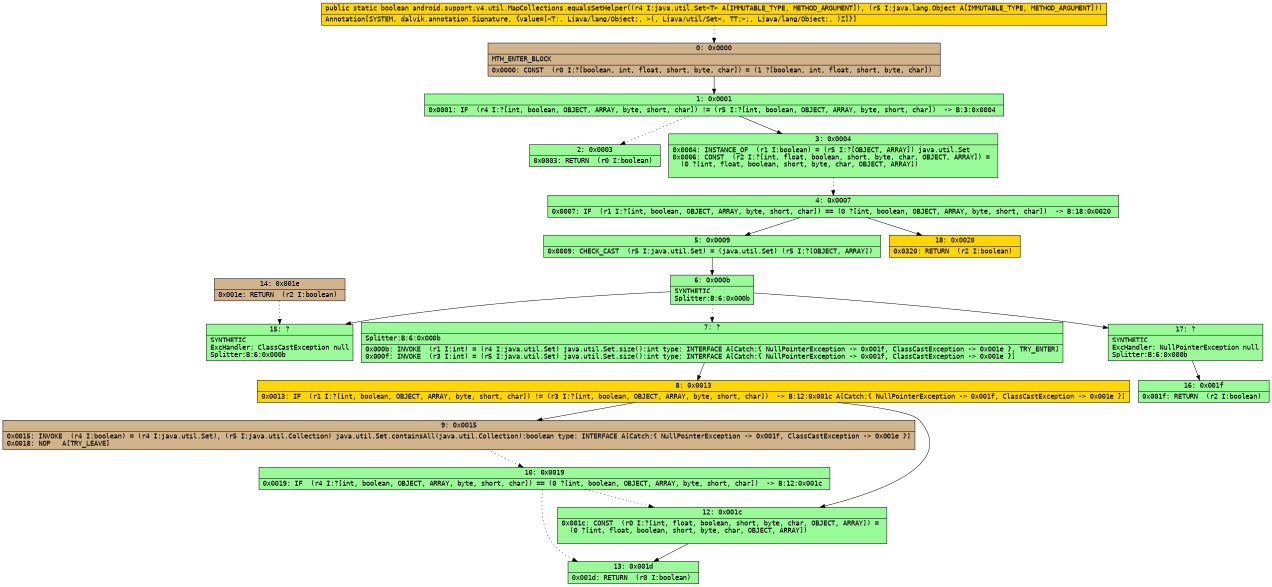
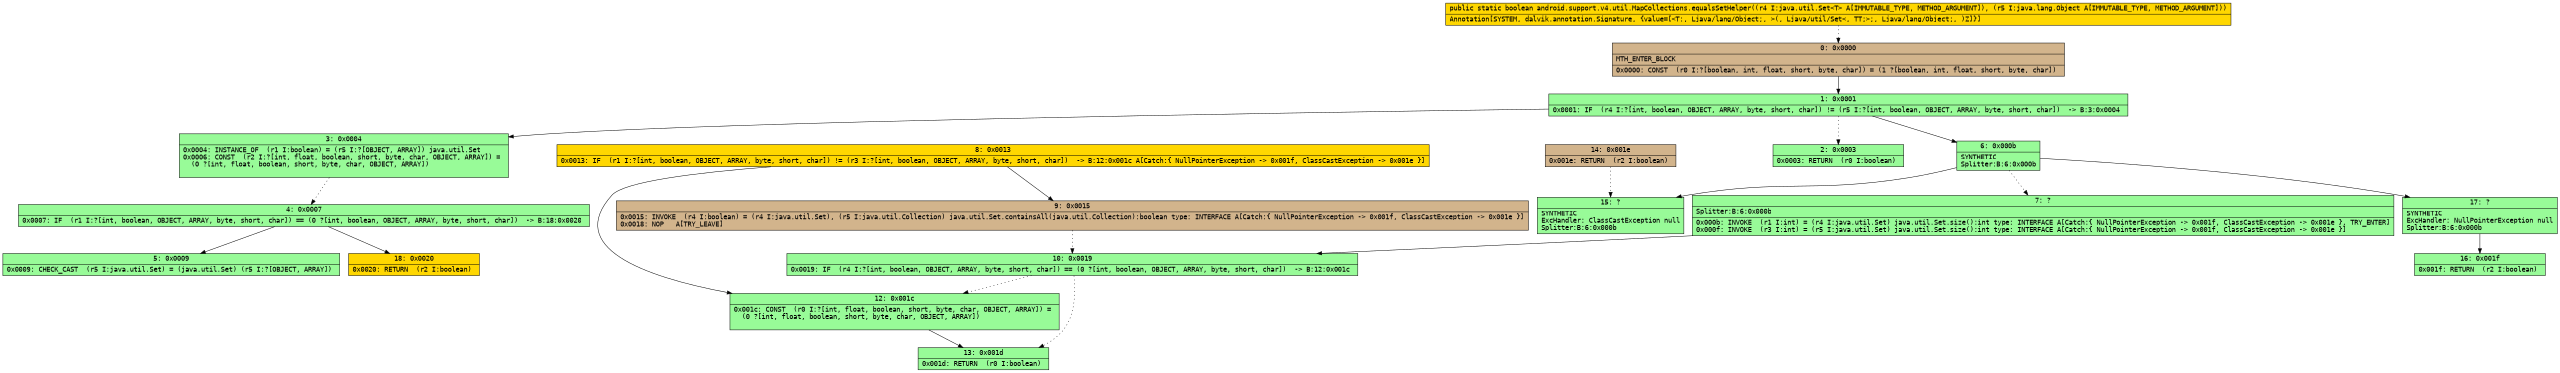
node "18: 0x0020": text "0x0320: RETURN  (r2 I:boolean)" -> "0x0020: RETURN  (r2 I:boolean)"
edge "5: 0x0009" -> "6: 0x000b": now "1: 0x0001" -> "6: 0x000b"
edge "7: ?" -> "8: 0x0013": now "7: ?" -> "10: 0x0019"
